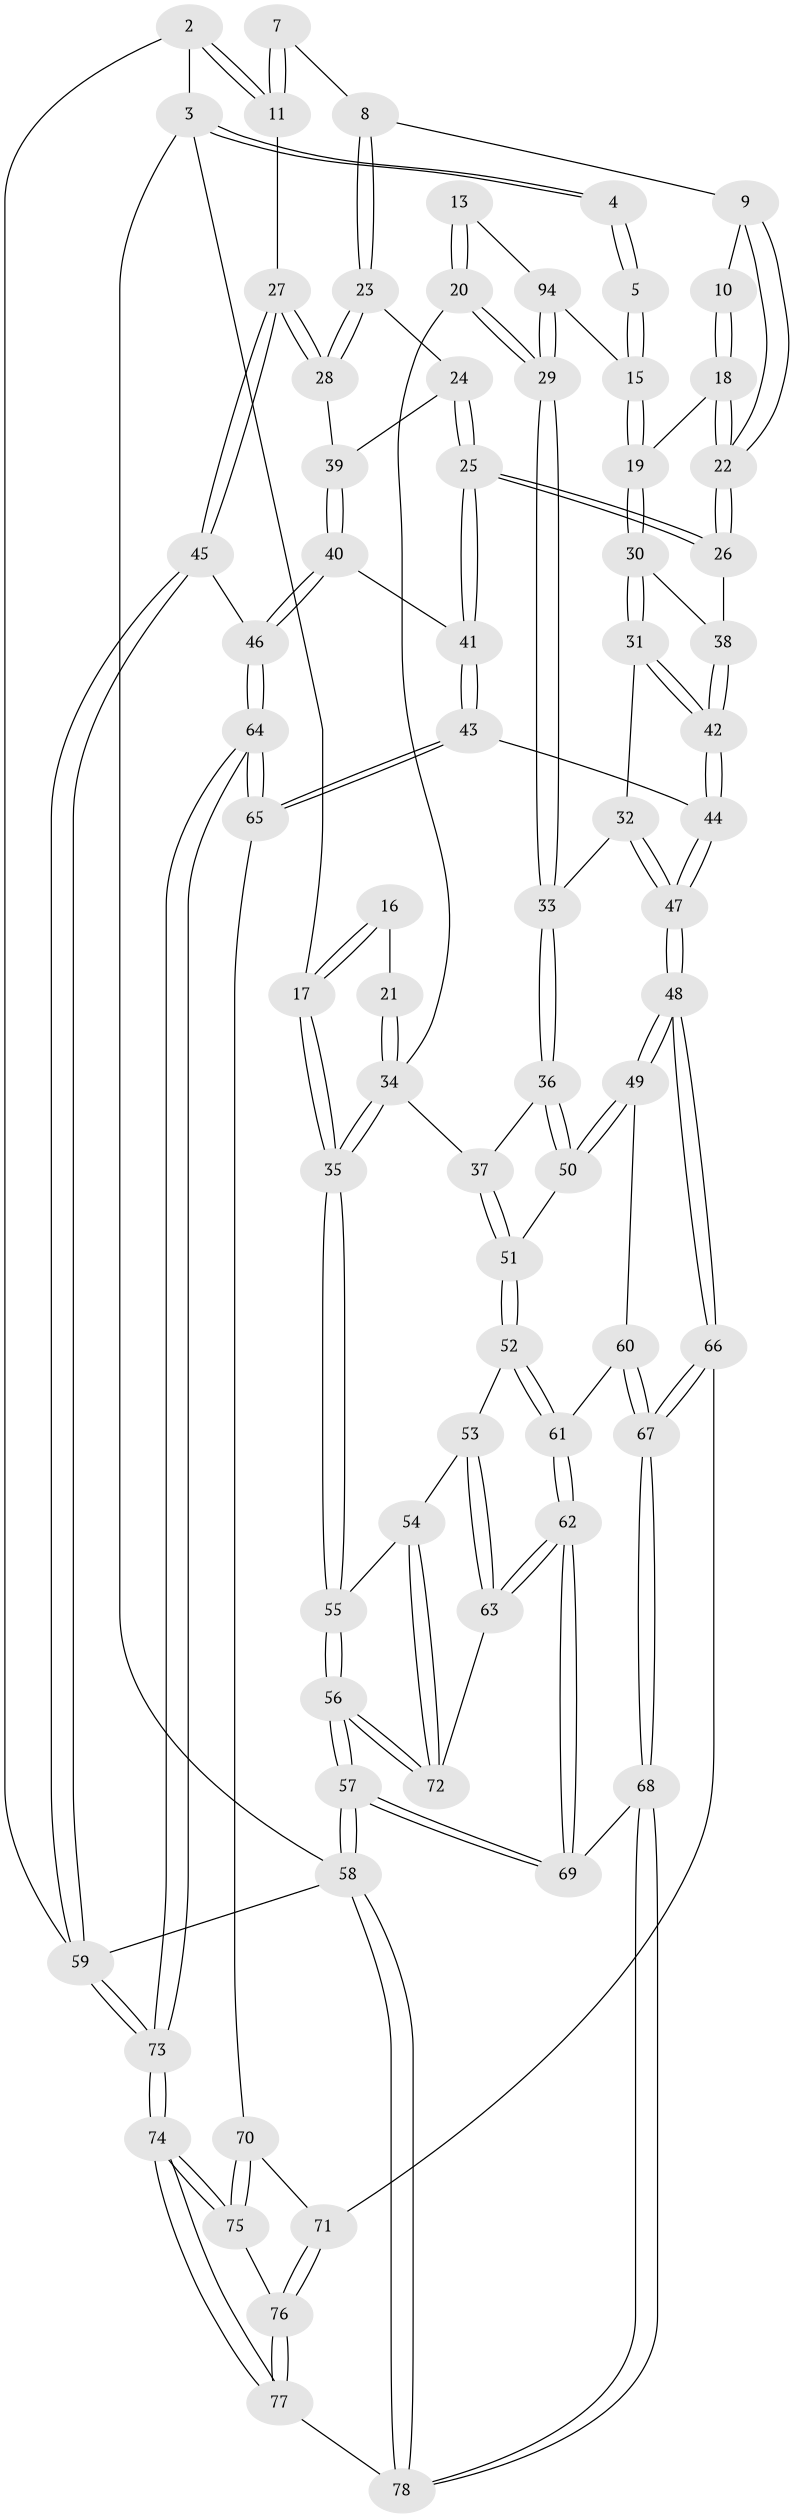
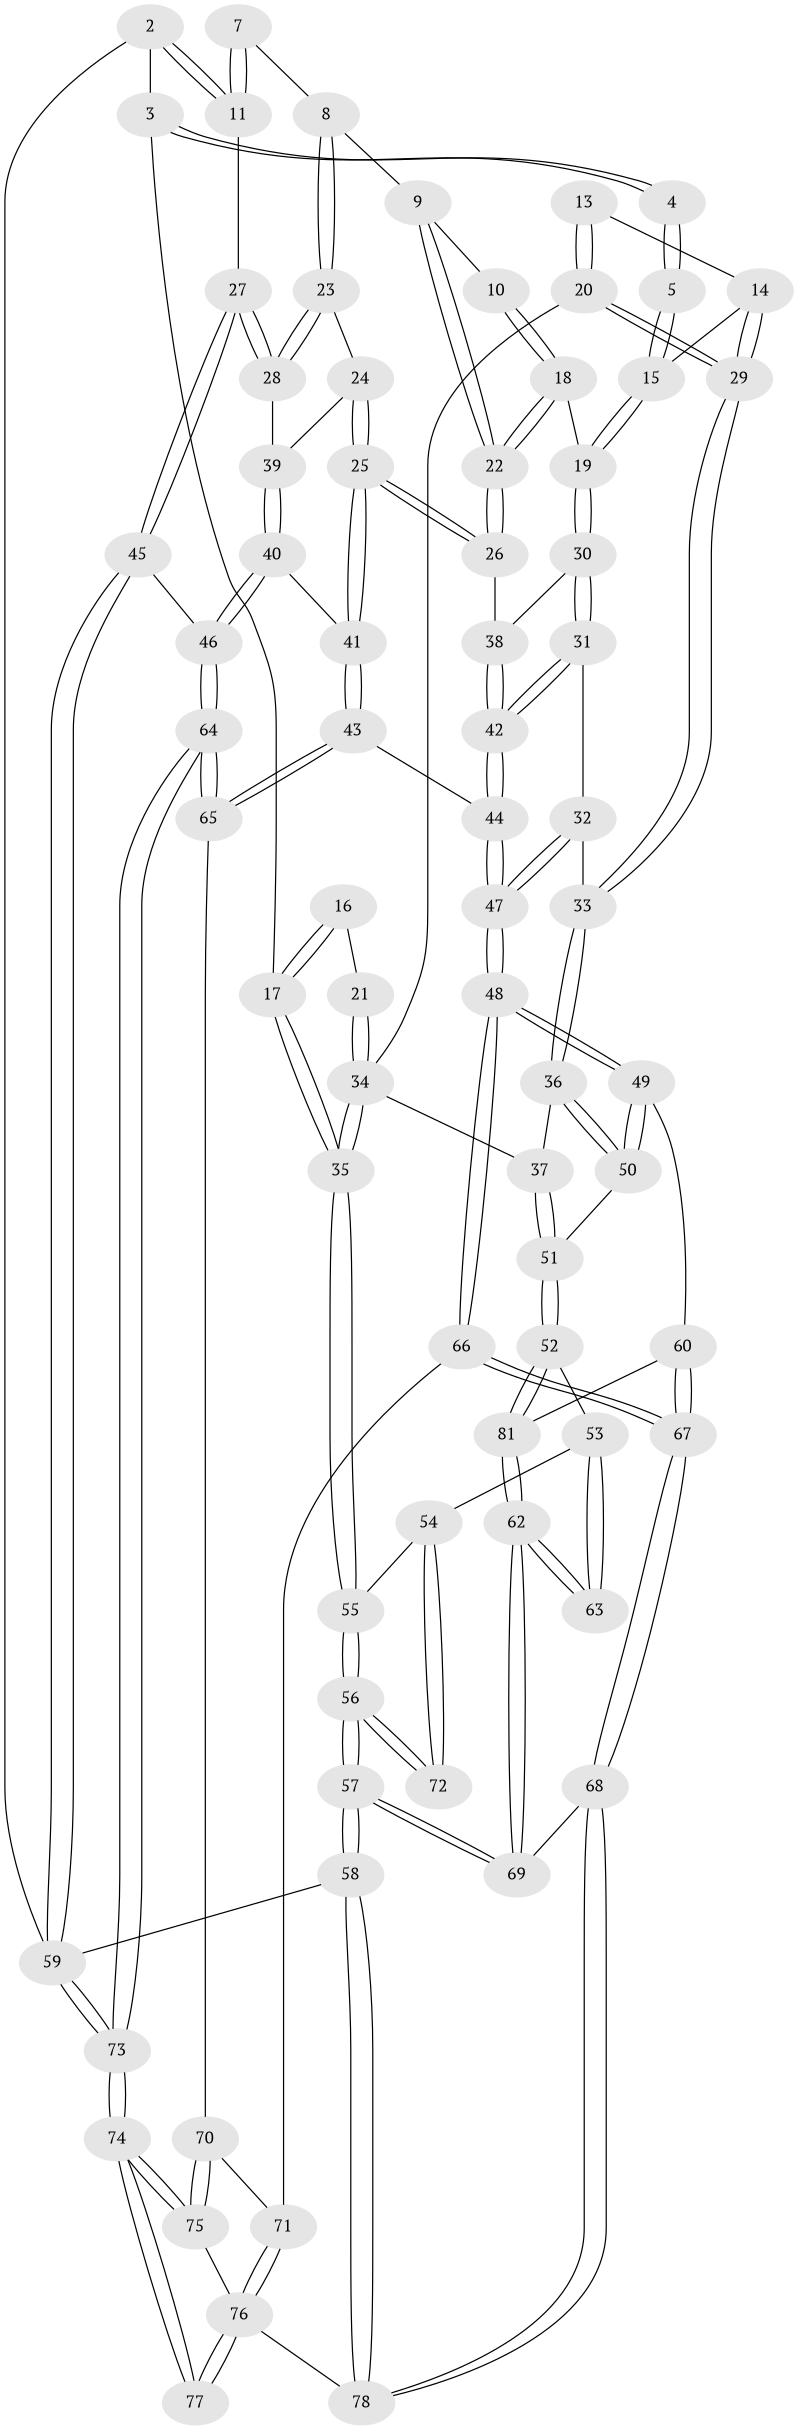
node "94": label "94" -> "14"
edge "3" -- "58": removed
node "61": label "61" -> "81"
edge "63" -- "72": removed
edge "77" -- "78": now "76" -- "78"
